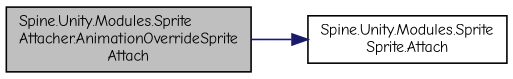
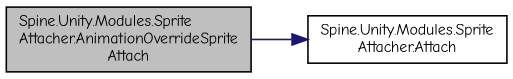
node "Spine.Unity.Modules.Sprite Sprite.Attach": label "Spine.Unity.Modules.Sprite Sprite.Attach" -> "Spine.Unity.Modules.Sprite Attacher.Attach"
